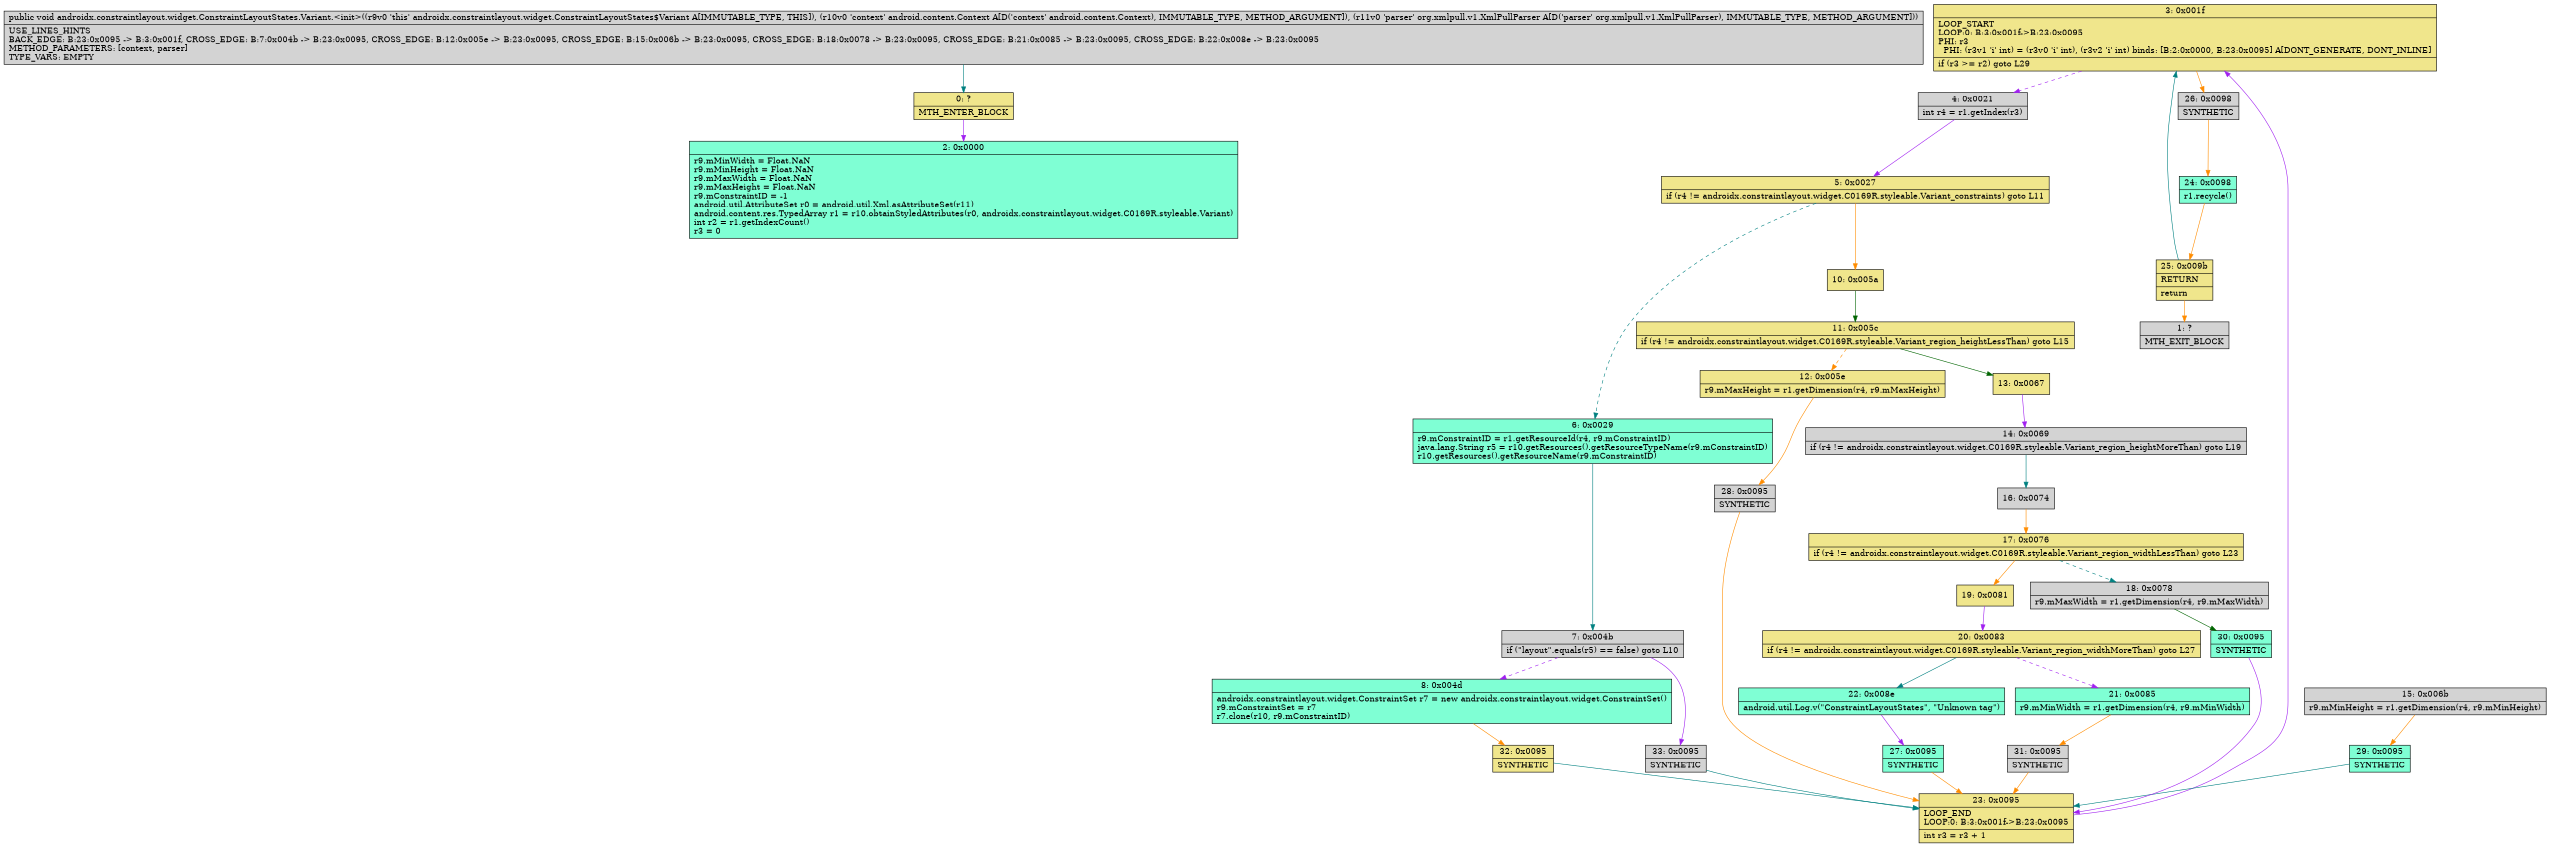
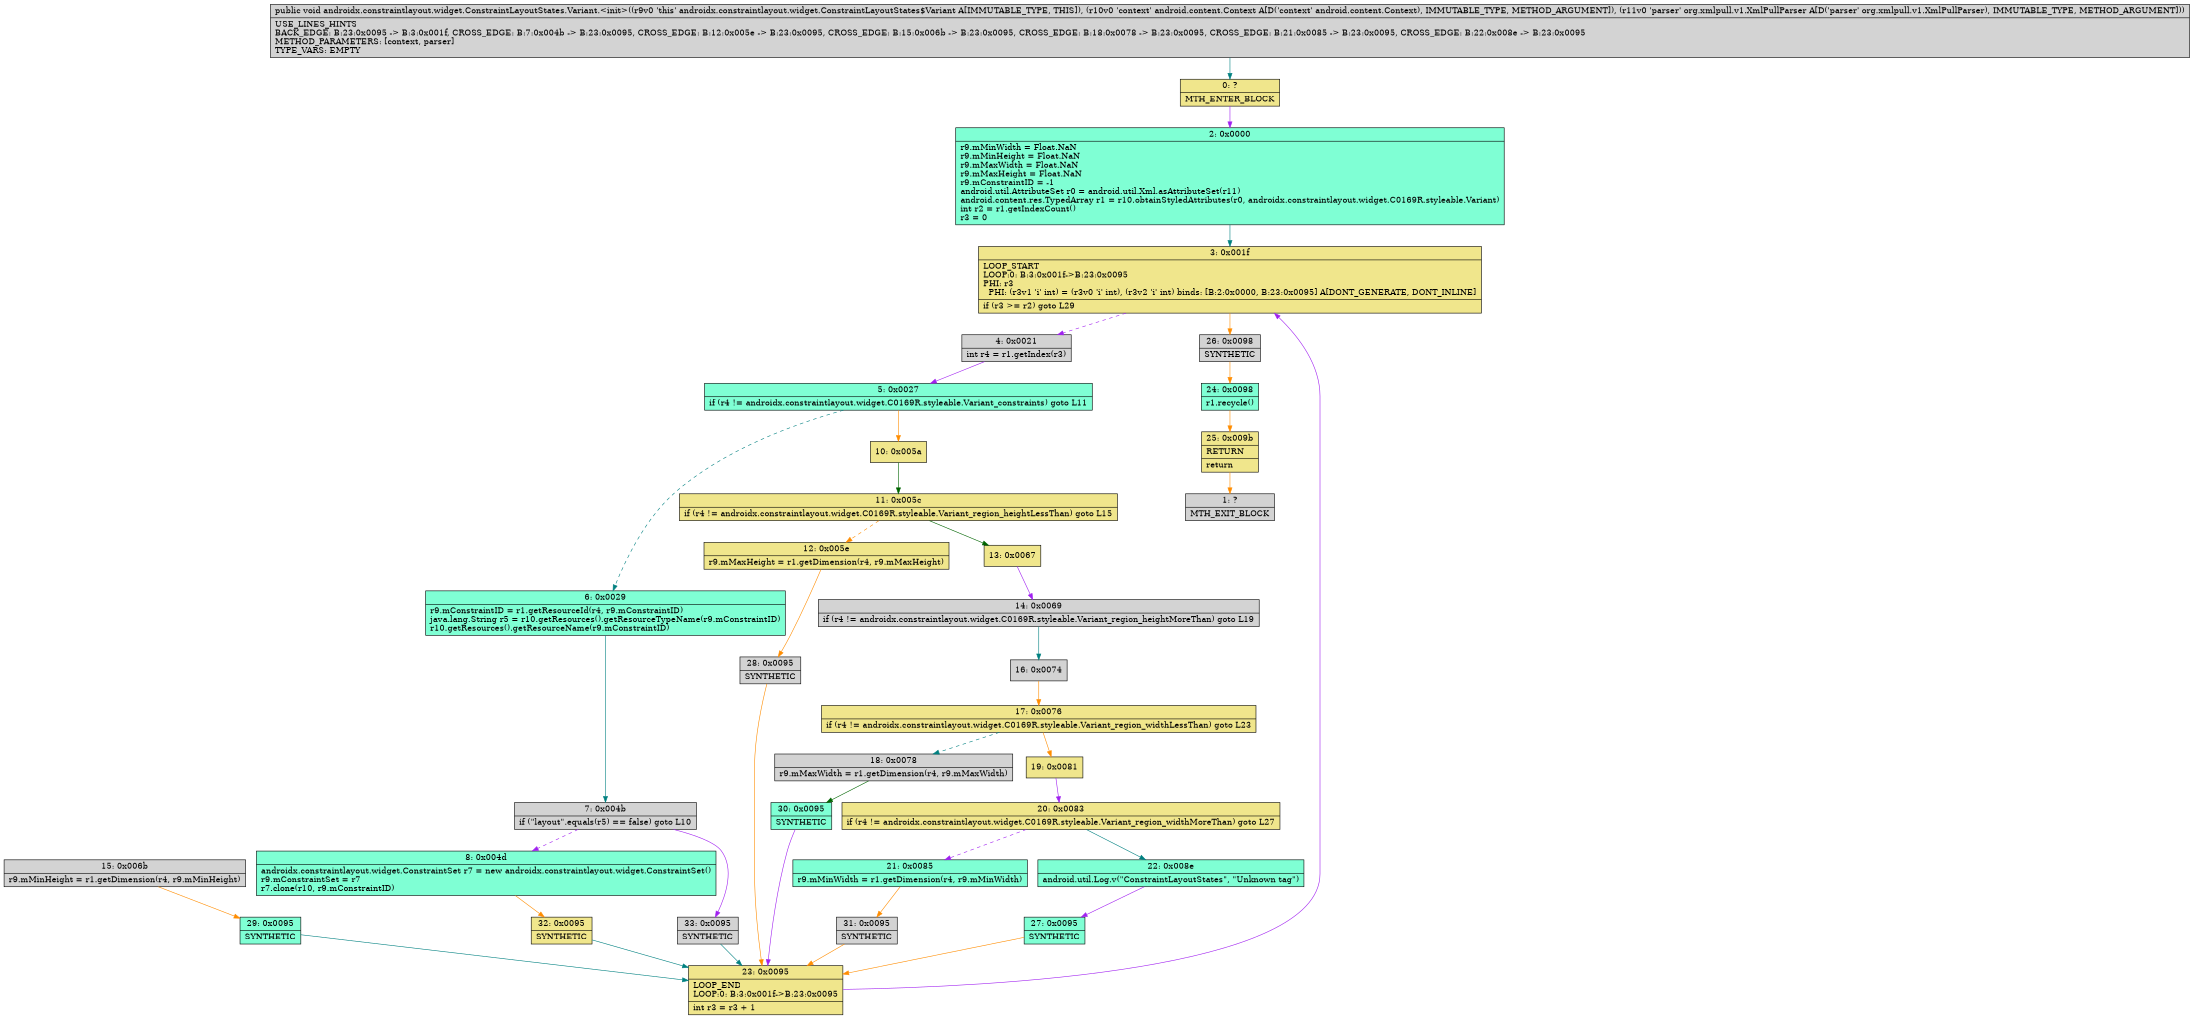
edge "25: 0x009b" -> "3: 0x001f": now "2: 0x0000" -> "3: 0x001f"
node "5: 0x0027": fillcolor khaki -> aquamarine
